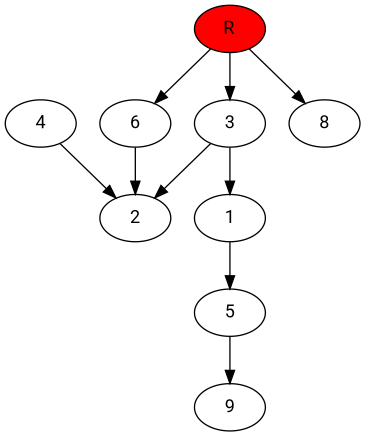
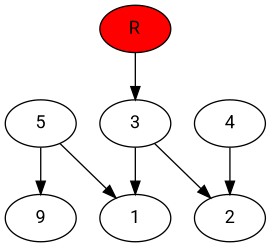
node "6": removed
node "8": removed
edge "1" -> "5": reversed
